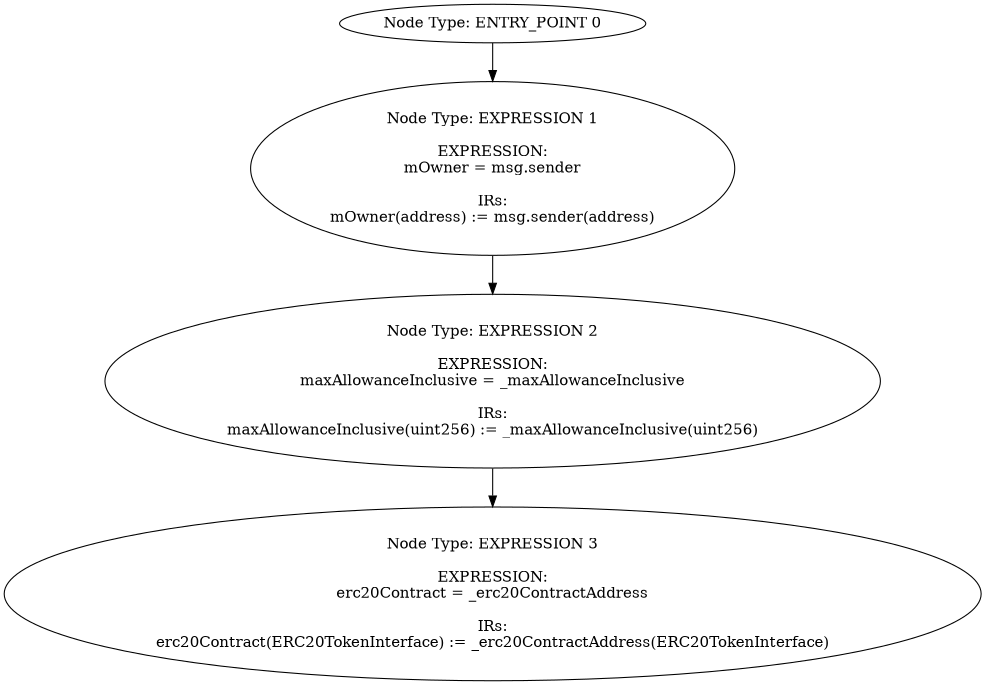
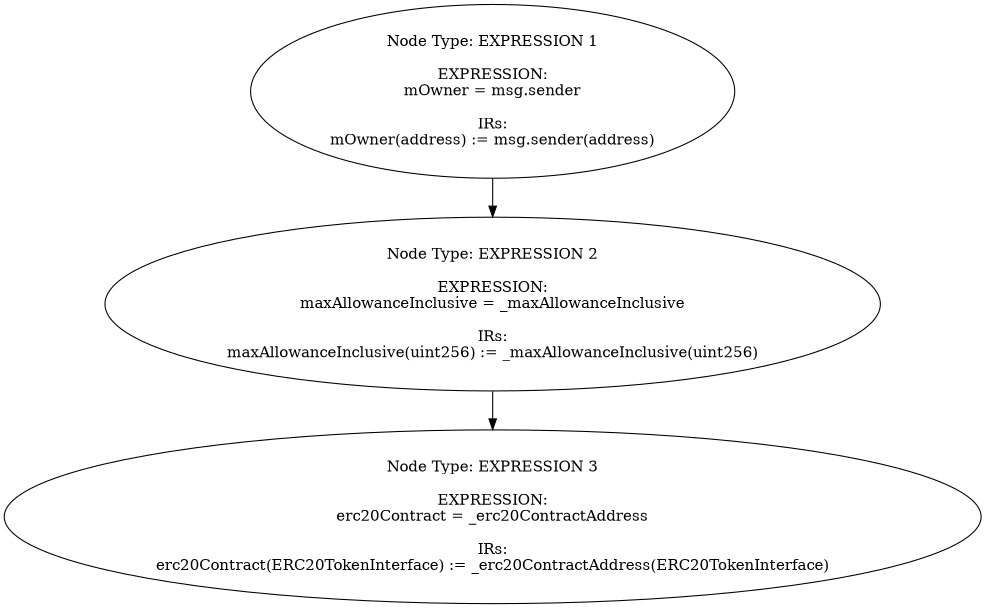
node "Node Type: ENTRY_POINT 0": removed
